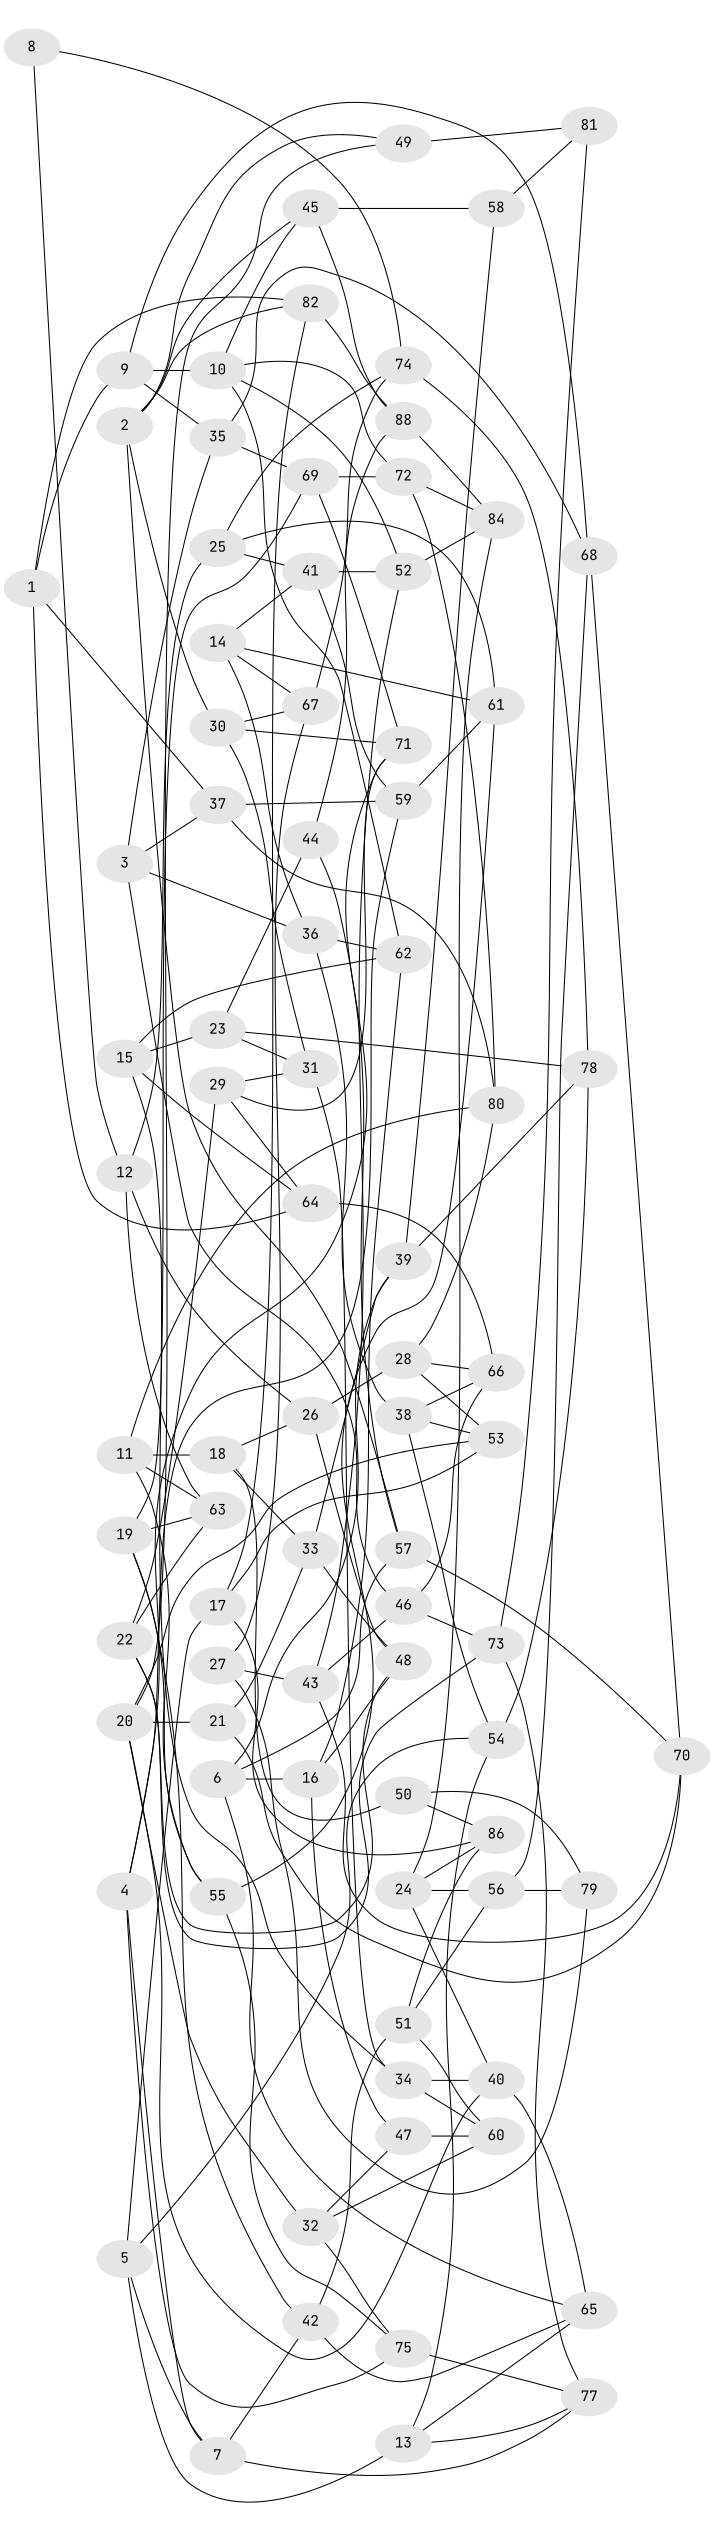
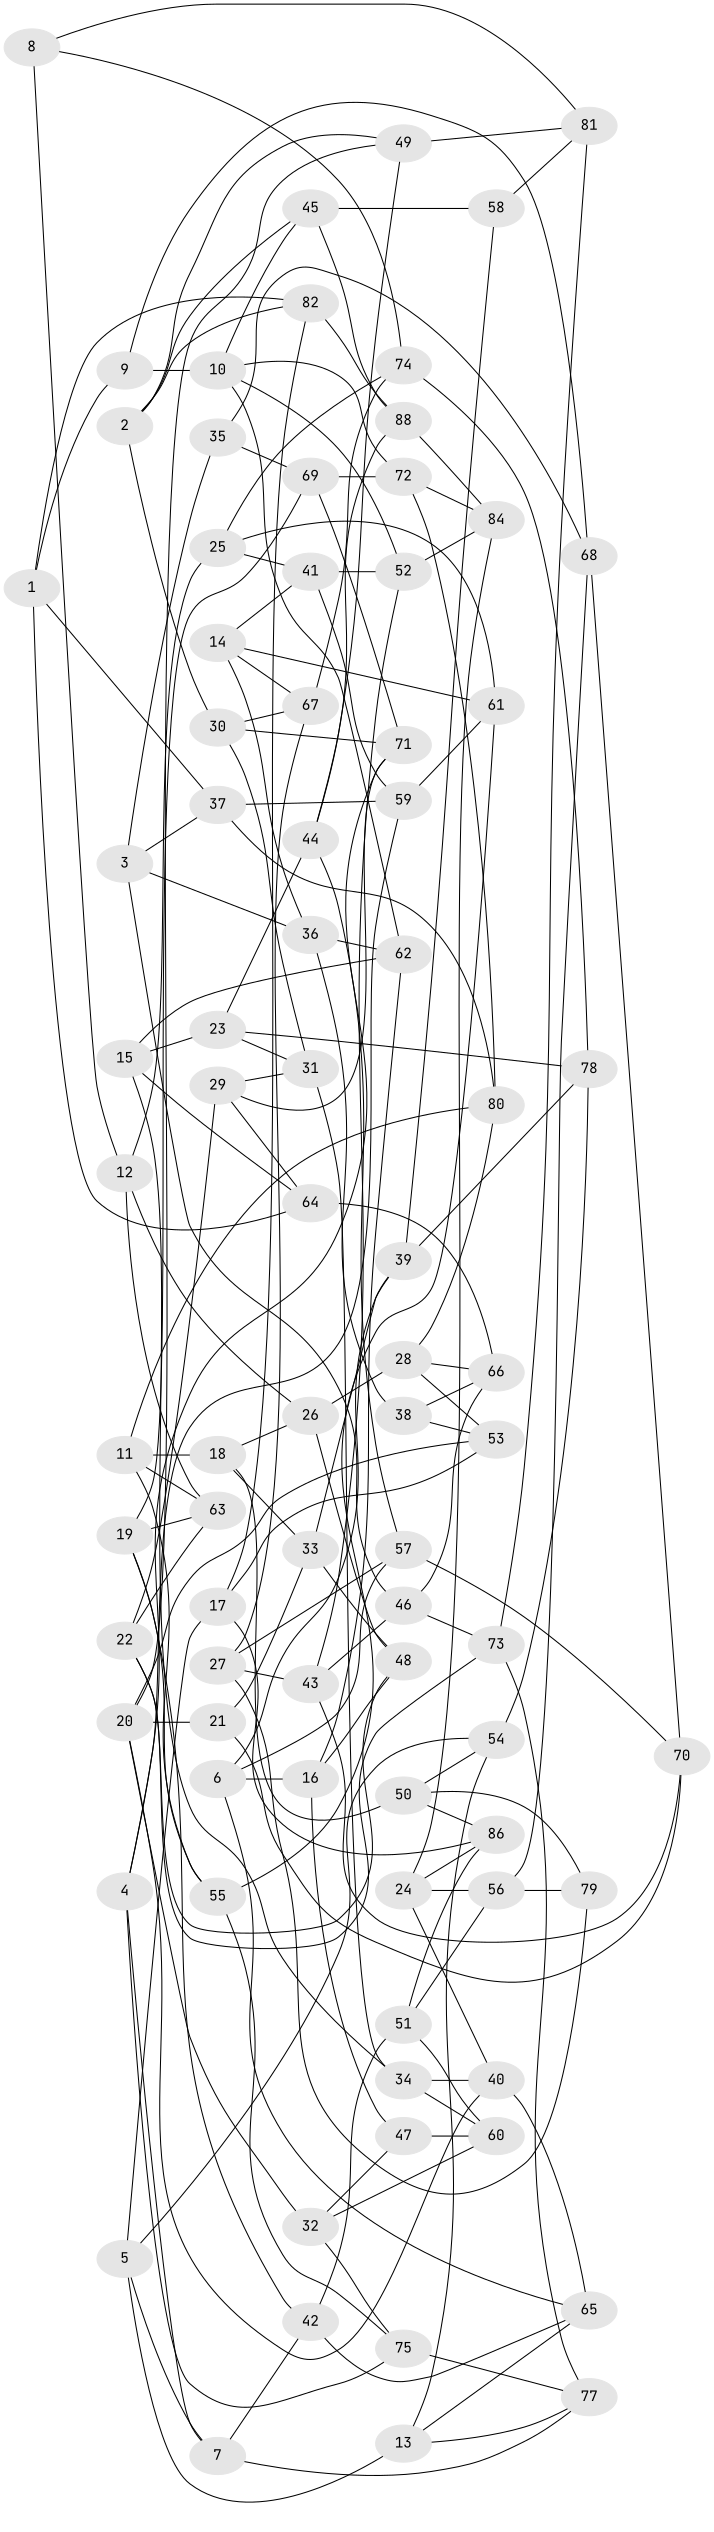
edge "8" -- "81": added
edge "9" -- "35": removed
edge "49" -- "44": added
edge "2" -- "57": now "27" -- "57"
edge "38" -- "54": now "50" -- "54"
